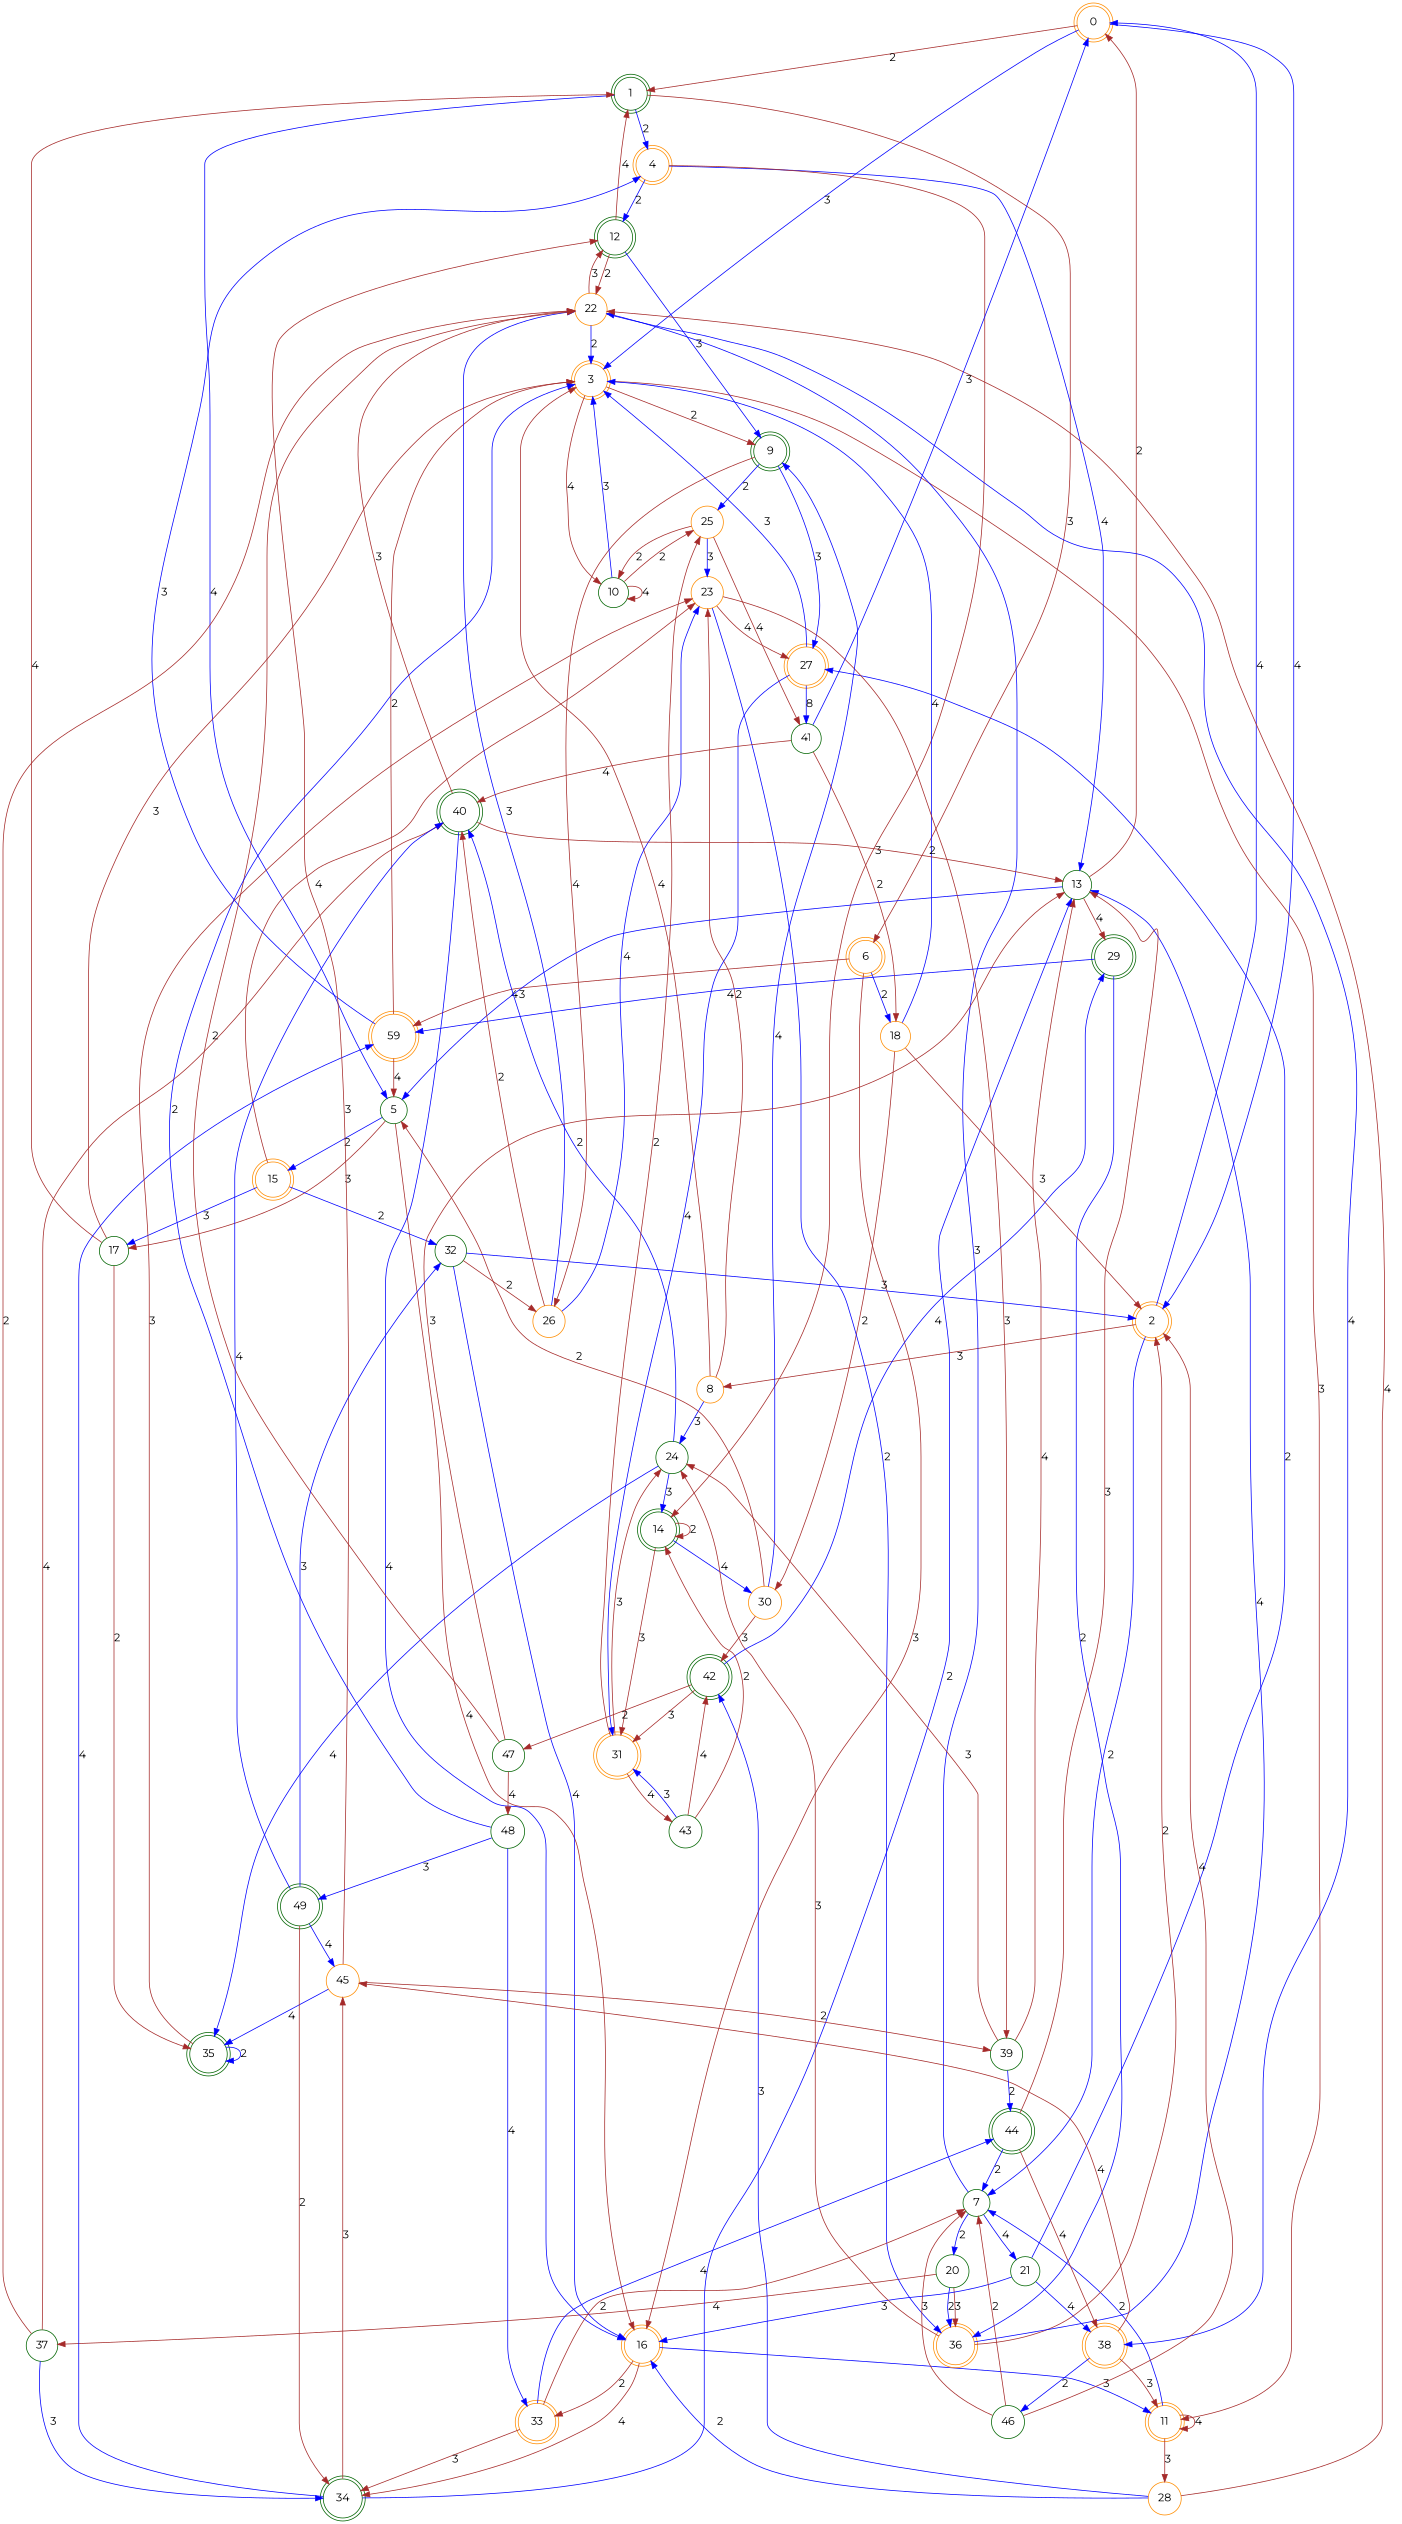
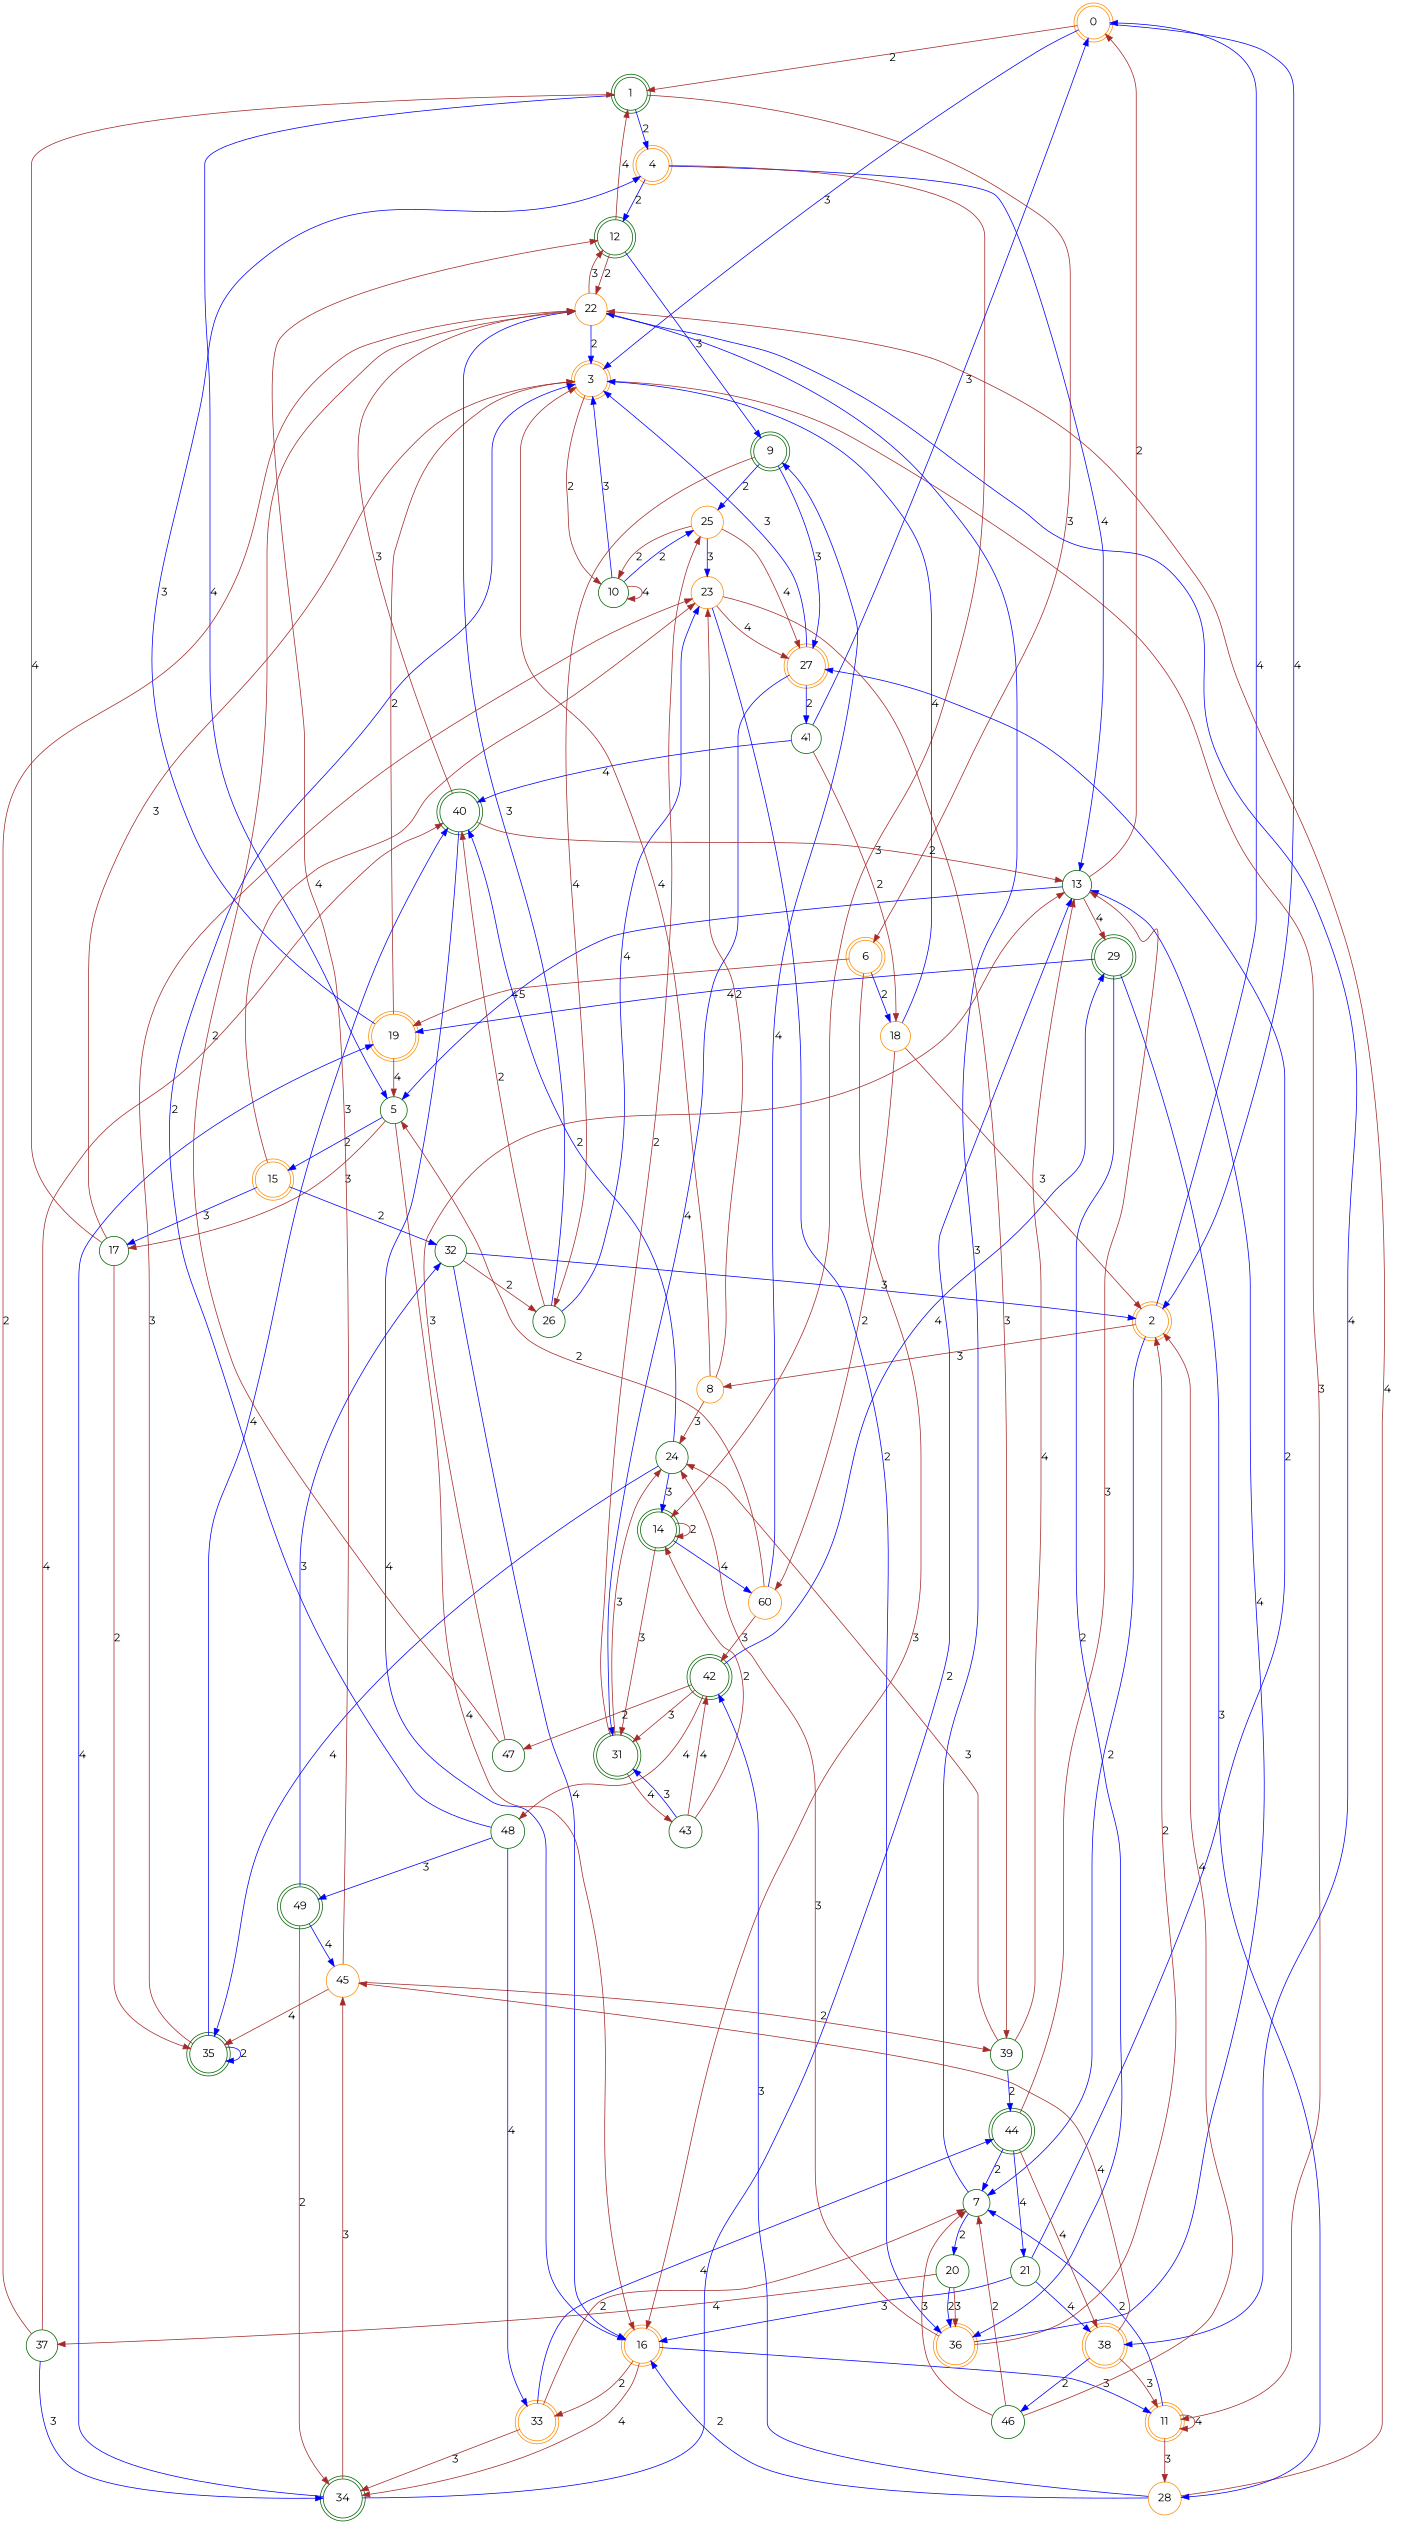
edge "3" -> "9": removed, label "2"
edge "3" -> "10": label "4" -> "2"
edge "10" -> "25": color brown -> blue
edge "25" -> "41": now "25" -> "27"
edge "27" -> "41": label "8" -> "2"
edge "41" -> "40": color brown -> blue
edge "13" -> "5": label "3" -> "5"
node "59": label "59" -> "19"
node "26": color darkorange -> darkgreen
edge "49" -> "40": now "35" -> "40"
edge "8" -> "24": color blue -> brown
node "30": label "30" -> "60"
node "31": color darkorange -> darkgreen
edge "29" -> "28": added, label "3"
edge "47" -> "48": now "42" -> "48"
edge "45" -> "35": color blue -> brown
edge "7" -> "21": now "44" -> "21"
